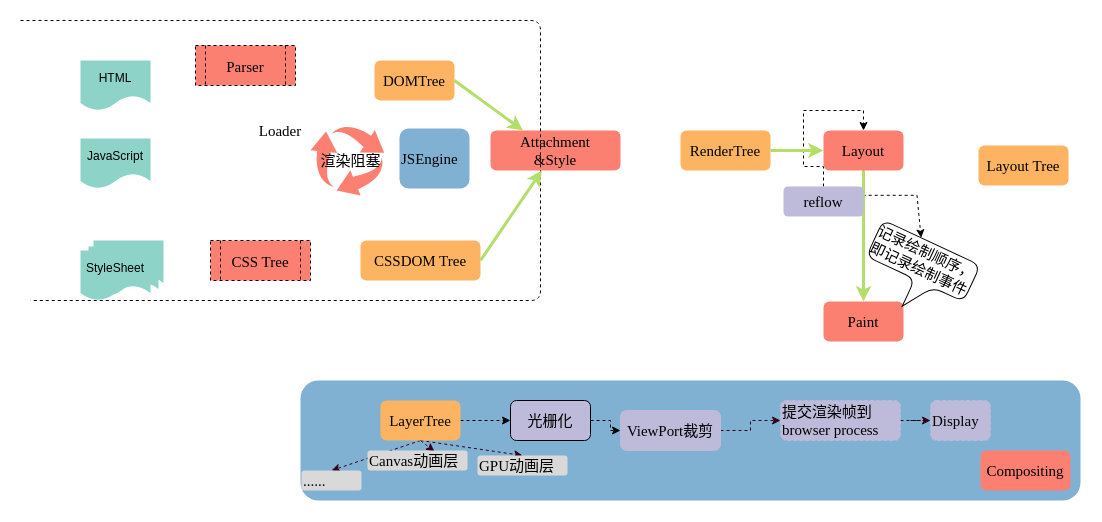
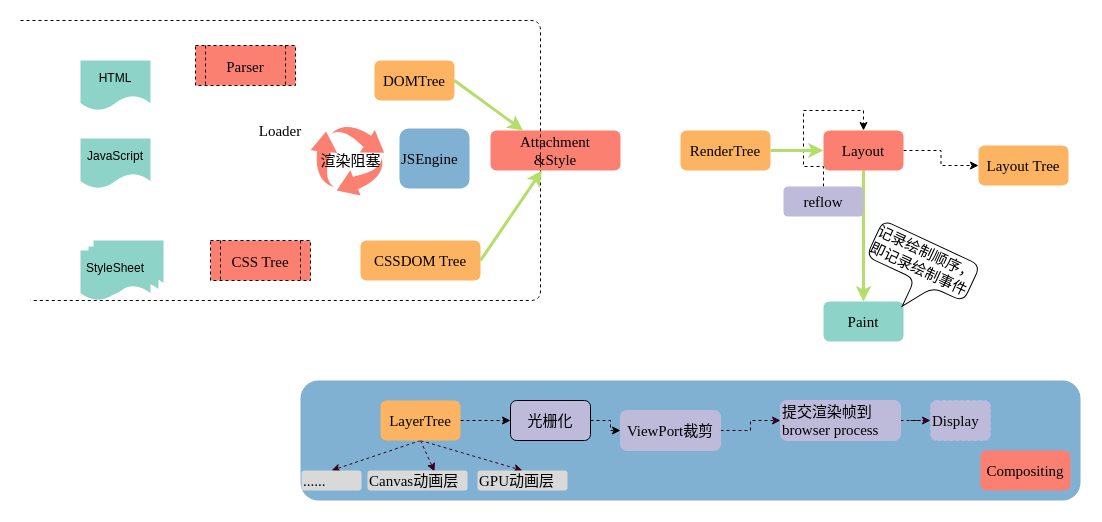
edge "Layout" -> "记录绘制顺序，即记录绘制事件": now "Layout" -> "Layout Tree"
node "Paint": fillcolor #fb8072 -> #8dd3c7
node "提交渲染帧到browser process": style dashed -> solid
node "Canvas动画层": moved (418, 461) -> (418, 481)
node "GPU动画层": moved (523, 466) -> (523, 481)
